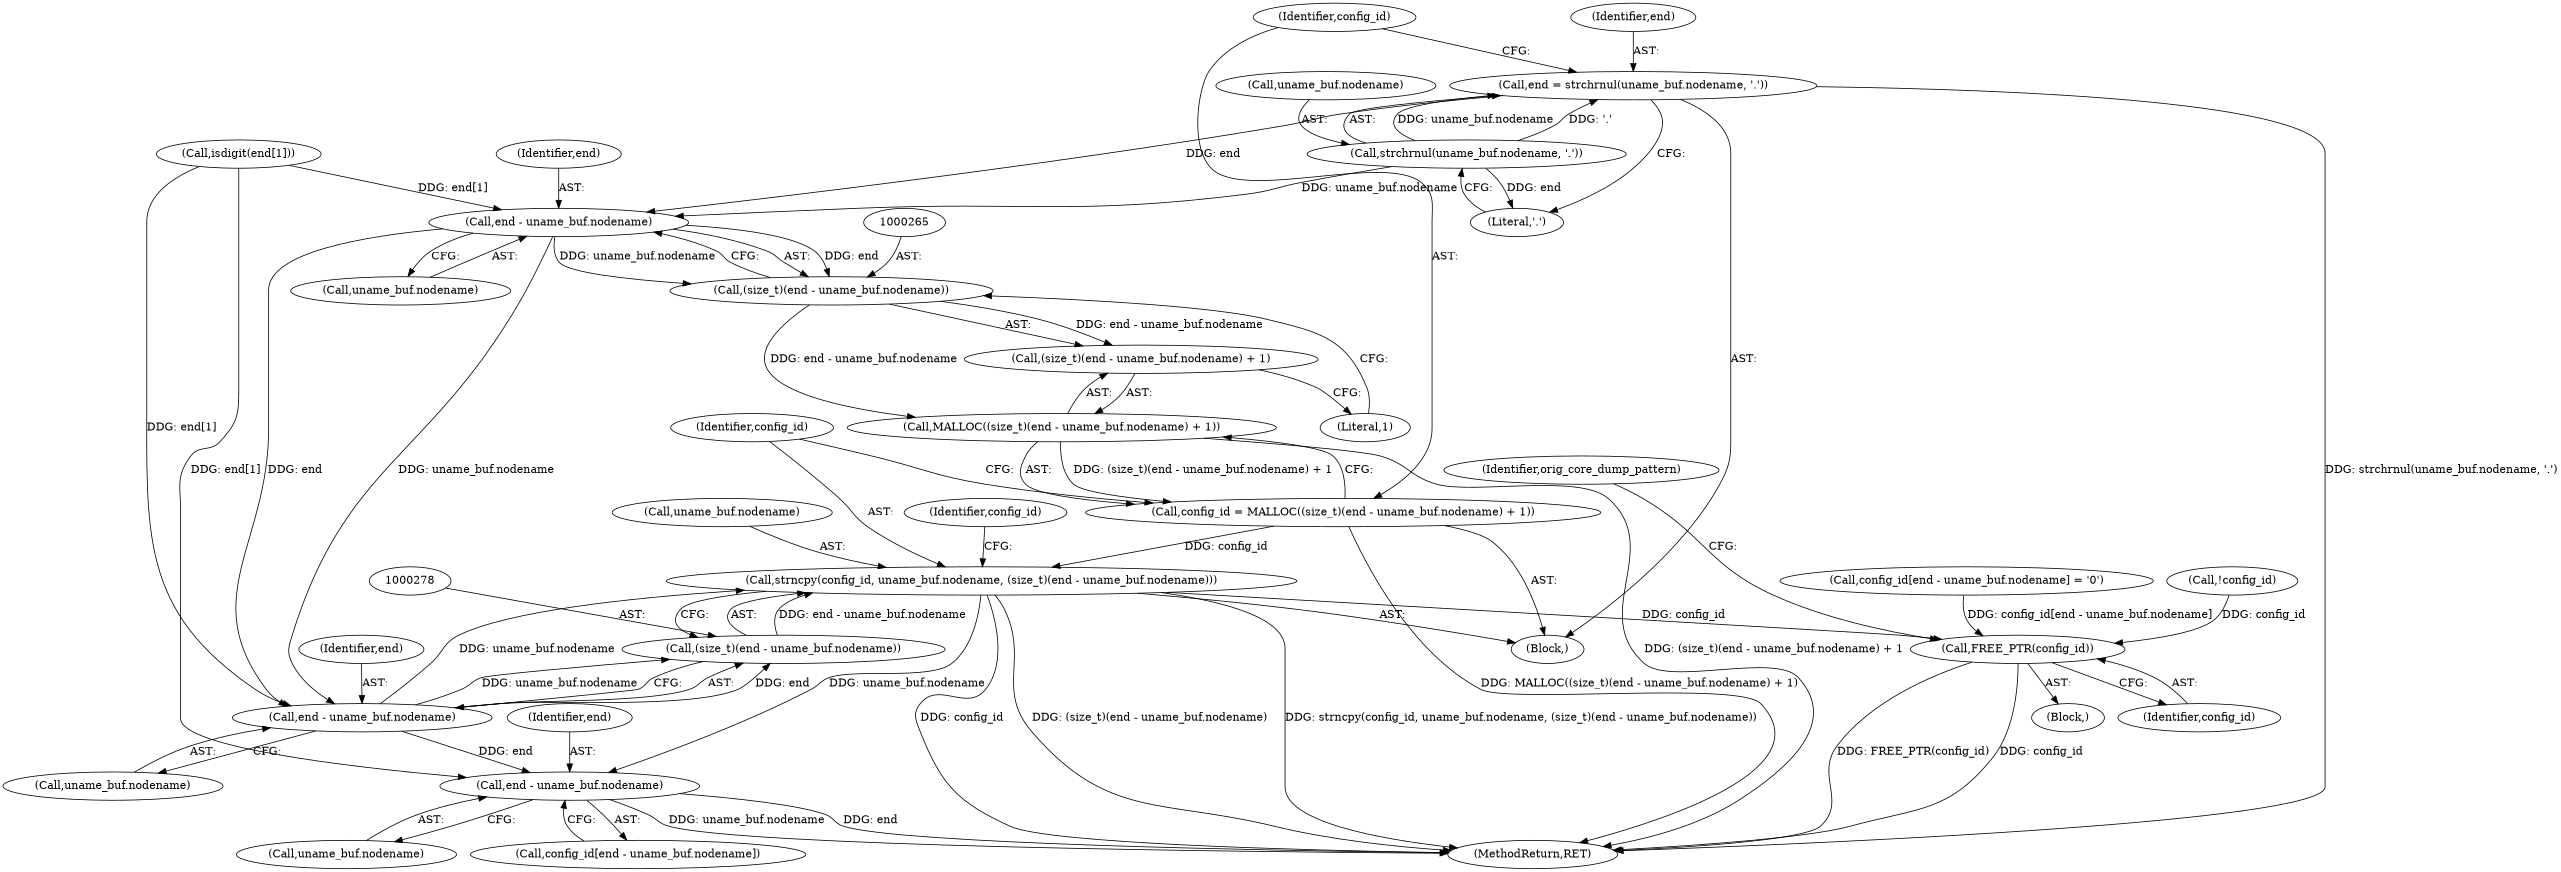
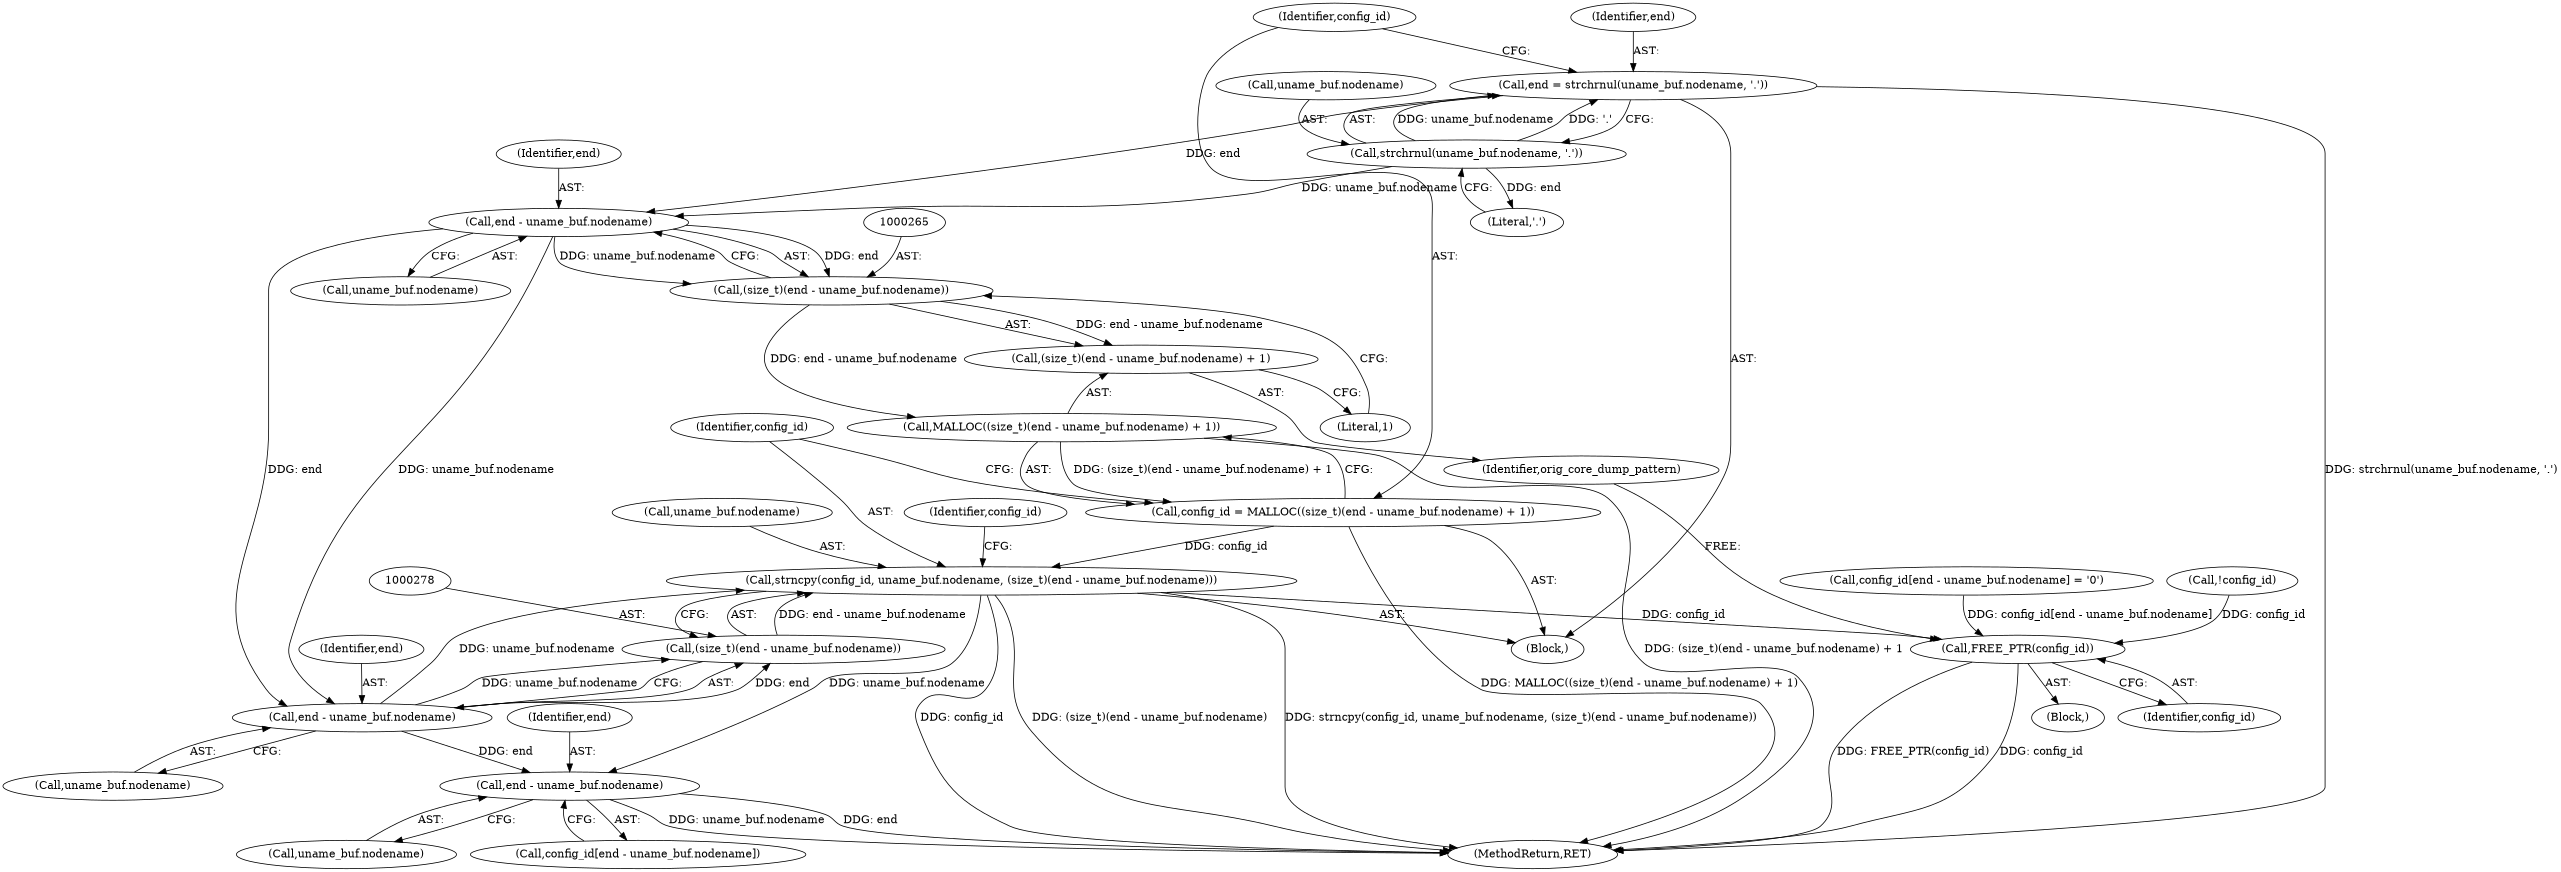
node "(Call,isdigit(end[1]))": removed
edge "(Call,end = strchrnul(uname_buf.nodename, '.'))" -> "(Literal,'.')": now "(Call,end = strchrnul(uname_buf.nodename, '.'))" -> "(Call,strchrnul(uname_buf.nodename, '.'))"
edge "(Call,(size_t)(end - uname_buf.nodename) + 1)" -> "(Call,MALLOC((size_t)(end - uname_buf.nodename) + 1))": now "(Call,(size_t)(end - uname_buf.nodename) + 1)" -> "(Identifier,orig_core_dump_pattern)"
edge "(Identifier,orig_core_dump_pattern)" -> "(Call,FREE_PTR(config_id))": label "CFG: " -> "FREE: "
